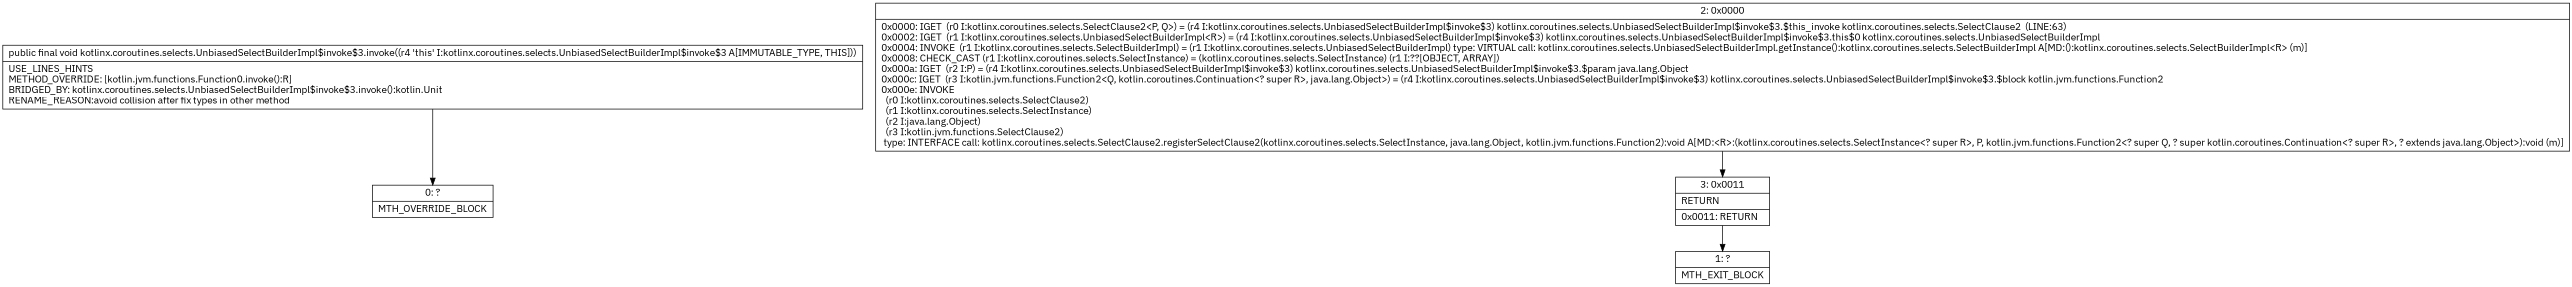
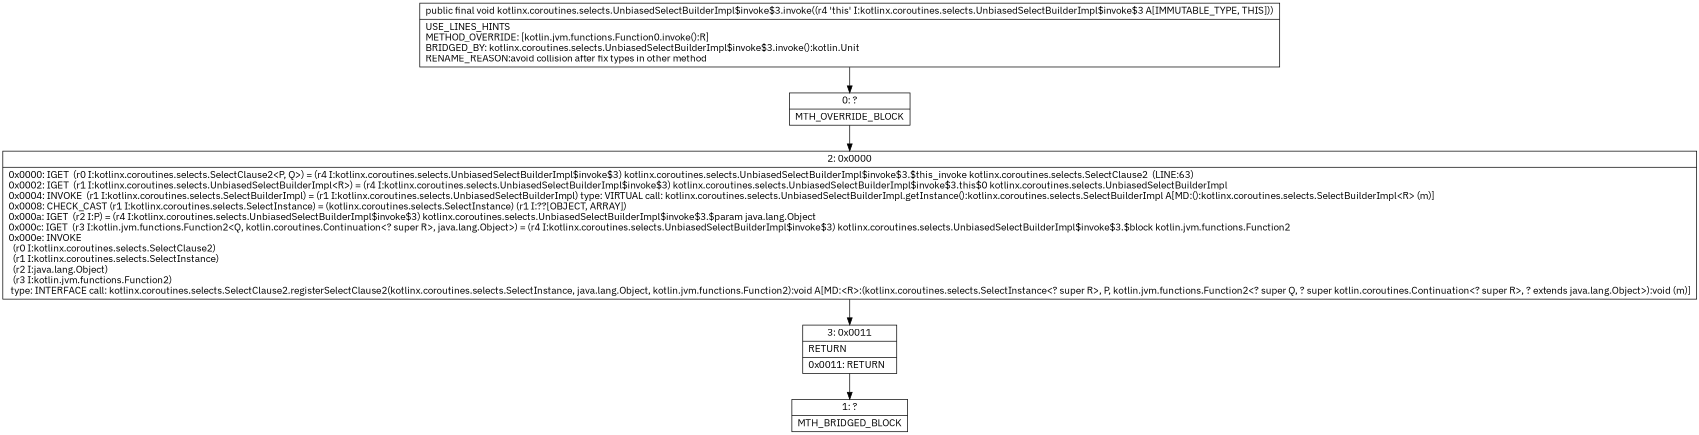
node "2: 0x0000": text "(r3 I:kotlin.jvm.functions.SelectClause2)" -> "(r3 I:kotlin.jvm.functions.Function2)"
edge "0: ?" -> "2: 0x0000": added
node "1: ?": text "MTH_EXIT_BLOCK" -> "MTH_BRIDGED_BLOCK"
